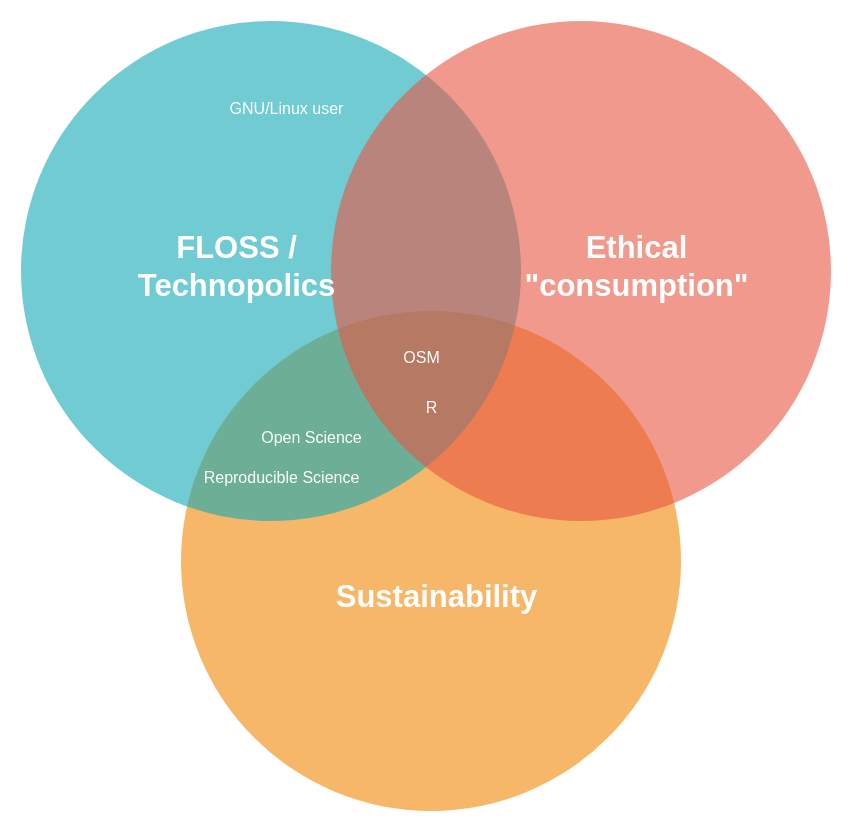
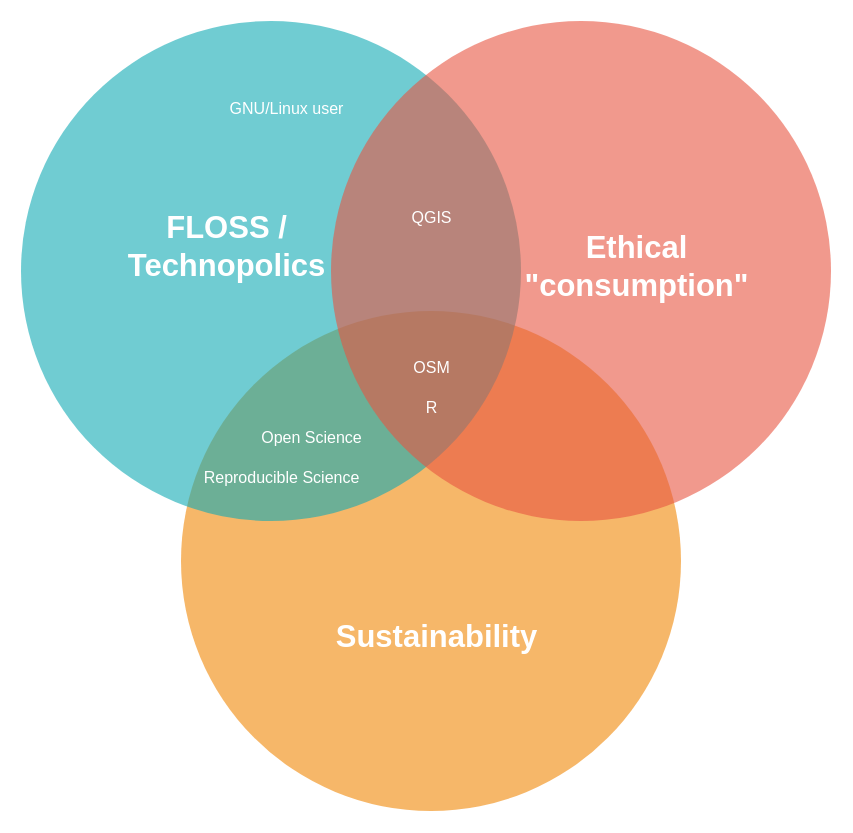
node "QGIS": added
node "FLOSS / Technopolics": moved (236, 266) -> (226, 246)
node "OSM": moved (421, 361) -> (431, 371)
node "Sustainability": moved (436, 596) -> (436, 636)
